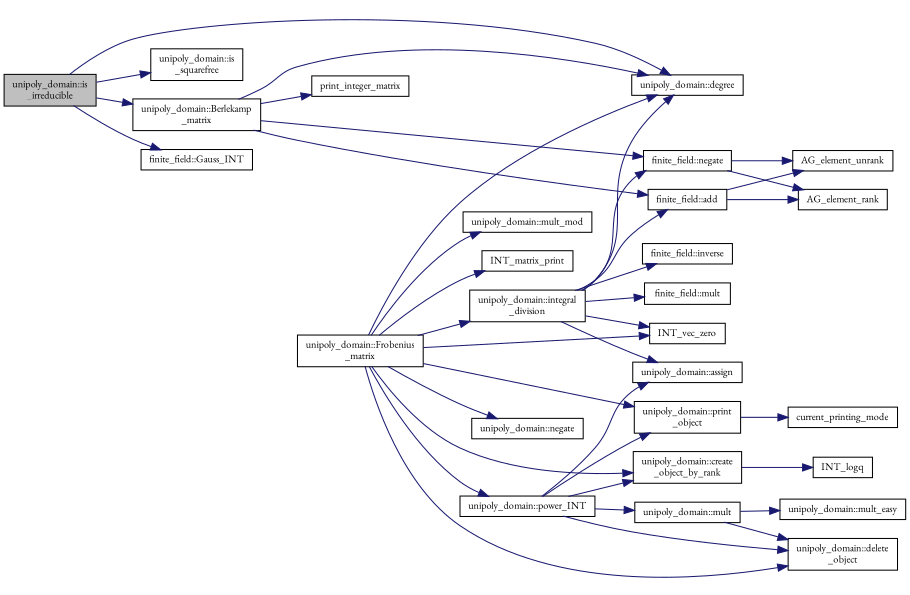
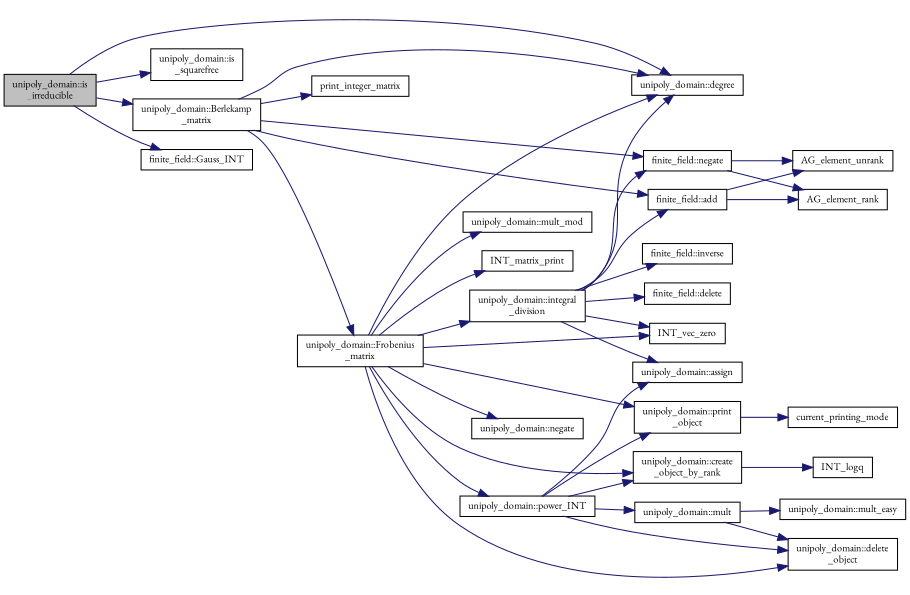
edge "unipoly_domain::Berlekamp _matrix" -> "unipoly_domain::Frobenius _matrix": added
node "finite_field::mult": label "finite_field::mult" -> "finite_field::delete"
